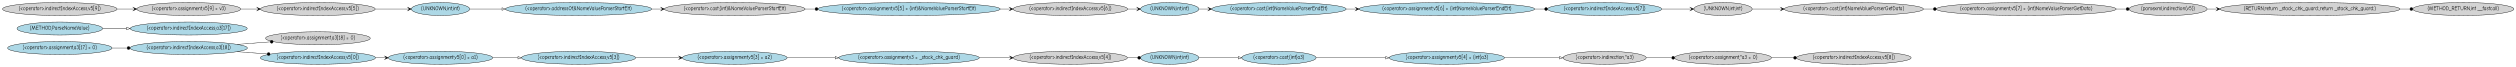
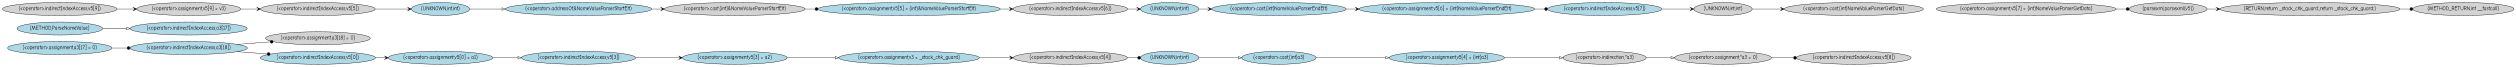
edge "(<operator>.cast,(int)NameValueParserGetData)" -> "(<operator>.assignment,v5[7] = (int)NameValueParserGetData)": removed
node "(parsexml,indirection(v5))": label "(parsexml,indirection(v5))" -> "(parsexml,parsexml(v5))"
edge "(<operator>.indirection,*a3)" -> "(<operator>.assignment,*a3 = 0)": arrowhead dot -> onormal
